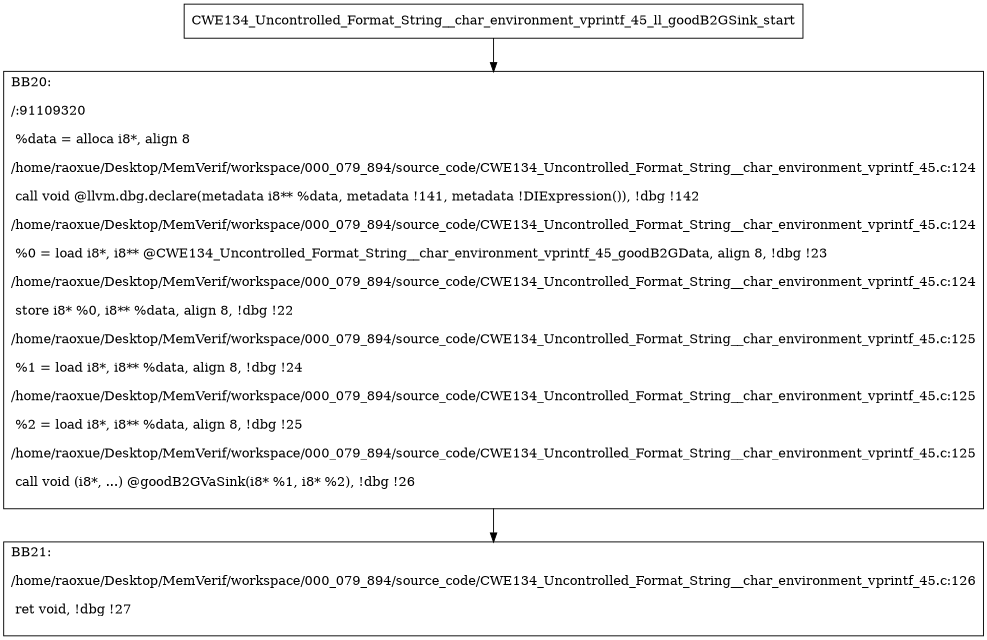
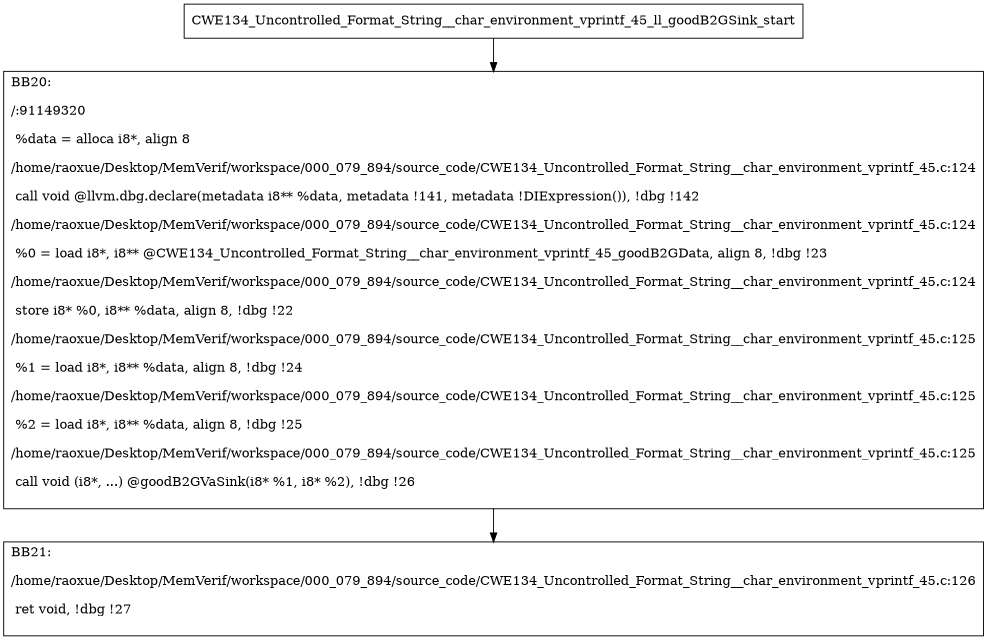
node "BB20:": text "/:91109320" -> "/:91149320"
